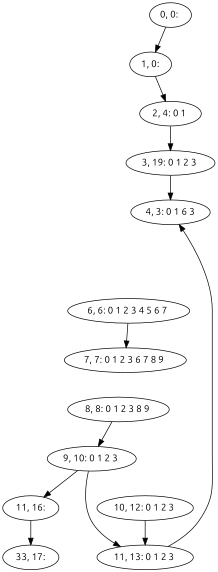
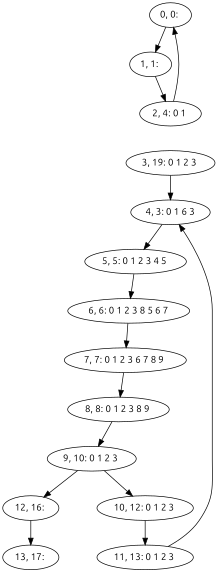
node "1, 0:": label "1, 0:" -> "1, 1:"
edge "2, 4: 0 1" -> "3, 19: 0 1 2 3": now "2, 4: 0 1" -> "0, 0:"
node "5, 5: 0 1 2 3 4 5": added
node "6, 6: 0 1 2 3 4 5 6 7": label "6, 6: 0 1 2 3 4 5 6 7" -> "6, 6: 0 1 2 3 8 5 6 7"
edge "7, 7: 0 1 2 3 6 7 8 9" -> "8, 8: 0 1 2 3 8 9": added
node "11, 16:": label "11, 16:" -> "12, 16:"
edge "9, 10: 0 1 2 3" -> "11, 13: 0 1 2 3": now "9, 10: 0 1 2 3" -> "10, 12: 0 1 2 3"
node "33, 17:": label "33, 17:" -> "13, 17:"
